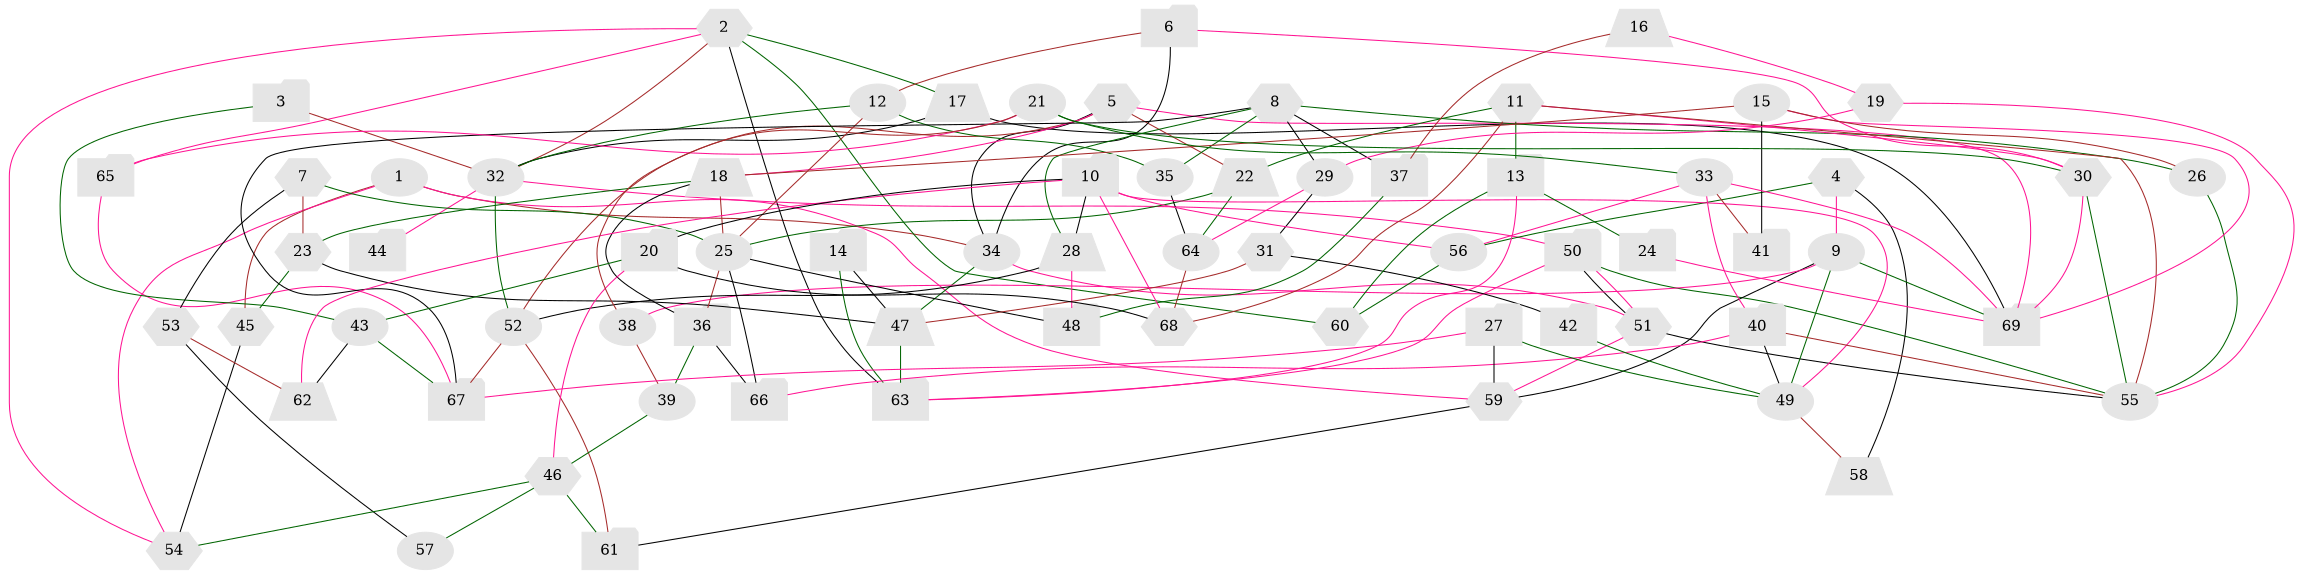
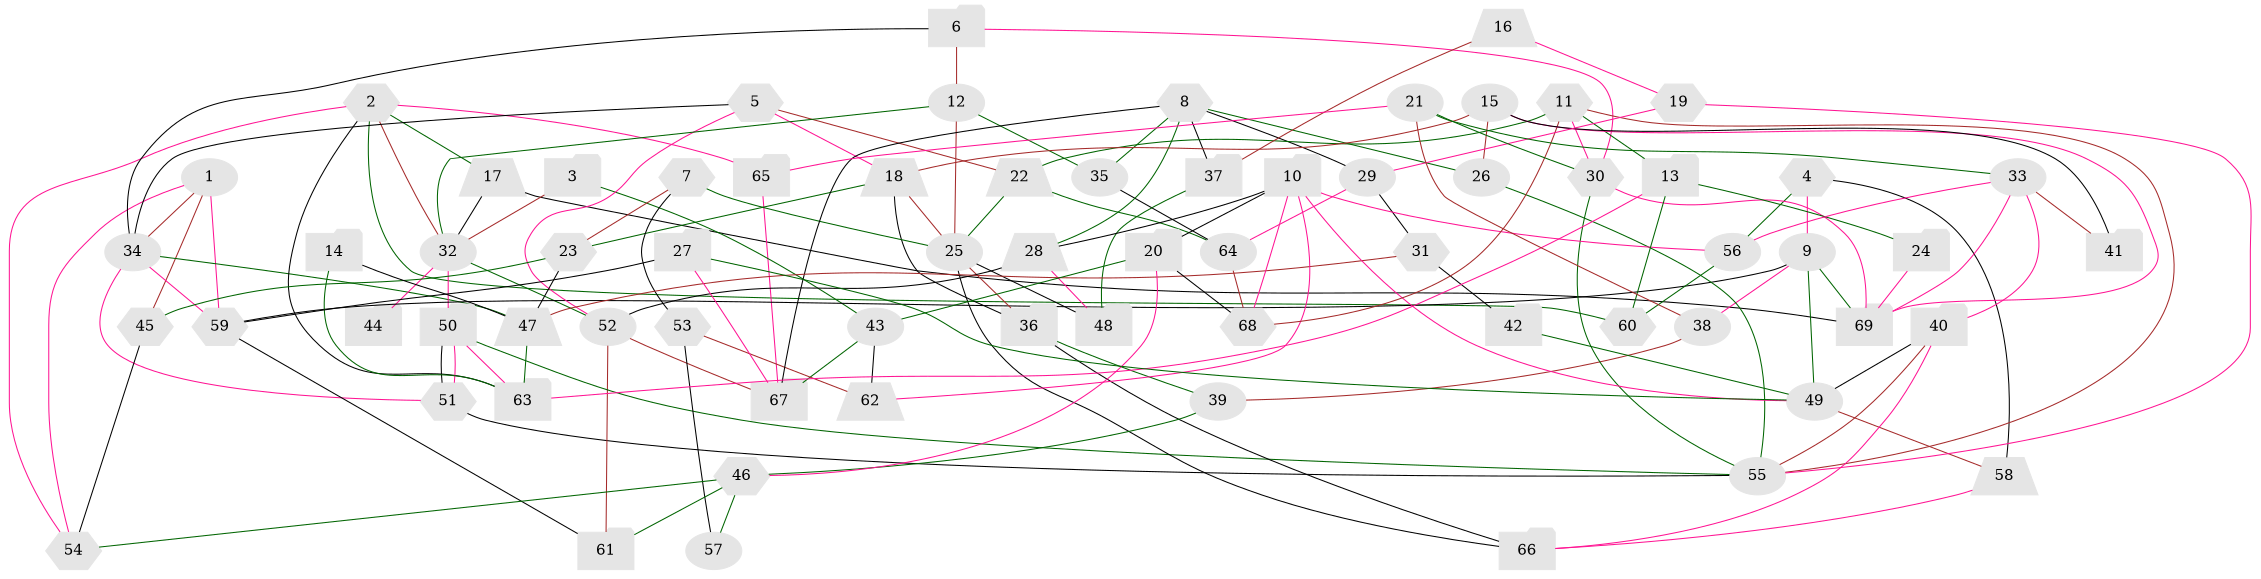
edge "5" -- "69": removed
edge "5" -- "52": color brown -> deeppink
edge "51" -- "59": now "34" -- "59"
edge "58" -- "66": added
